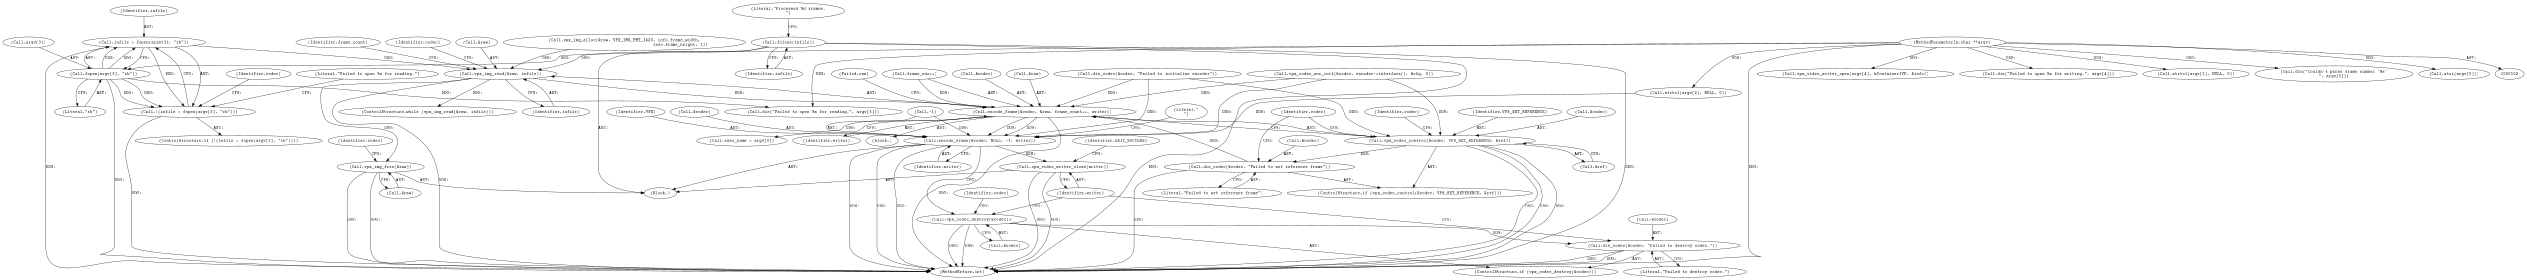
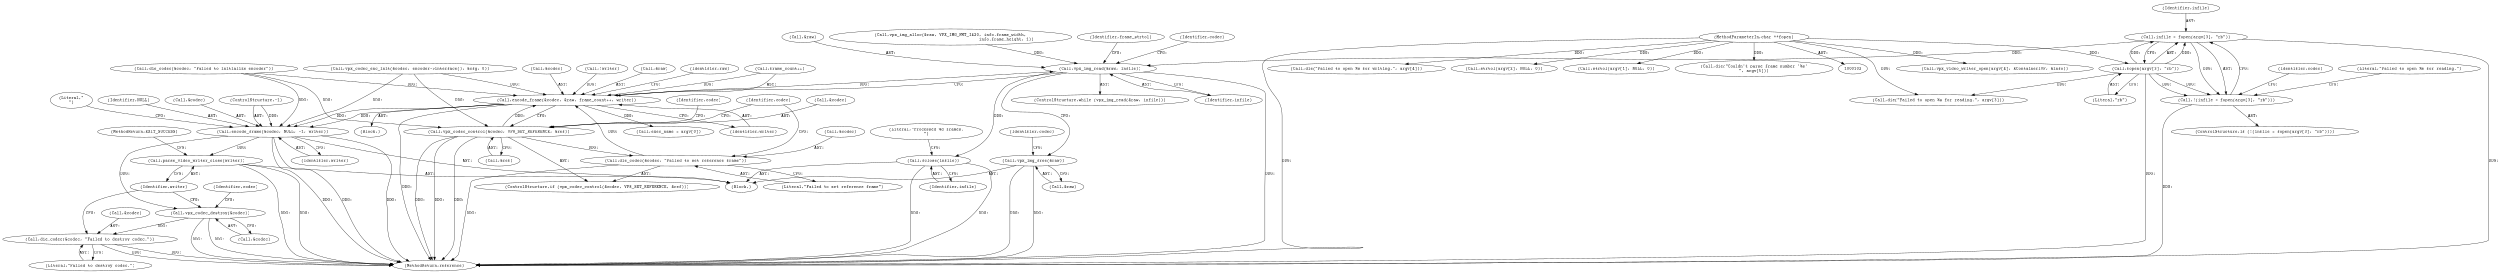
node "(Call,argv[3])": removed
node "(Identifier,frame_count)": label "(Identifier,frame_count)" -> "(Identifier,frame_strtol)"
node "(MethodParameterIn,char **argv)": label "(MethodParameterIn,char **argv)" -> "(MethodParameterIn,char **fopen)"
edge "(Call,fclose(infile))" -> "(Call,vpx_img_read(&raw, infile))": reversed
node "(Call,!writer)": added
node "(Failed,raw)": label "(Failed,raw)" -> "(Identifier,raw)"
node "(Call,frame_enc++)": label "(Call,frame_enc++)" -> "(Call,frame_count++)"
node "(Call,atoi(argv[5]))": removed
edge "(Call,vpx_img_read(&raw, infile))" -> "(ControlStructure,while (vpx_img_read(&raw, infile)))": label "DDG: " -> "AST: "
edge "(Call,vpx_img_read(&raw, infile))" -> "(Call,encode_frame(&codec, &raw, frame_count++, writer))": label "DDG: " -> "CFG: "
edge "(Call,encode_frame(&codec, &raw, frame_count++, writer))" -> "(Call,vpx_img_read(&raw, infile))": label "AST: " -> "DDG: "
edge "(Call,strtol(argv[2], NULL, 0))" -> "(Call,encode_frame(&codec, NULL, -1, writer))": removed, label "DDG:"
node "(Identifier,VPX)": label "(Identifier,VPX)" -> "(Identifier,NULL)"
node "(Call,-1)": label "(Call,-1)" -> "(ControlStructure,-1)"
node "(Identifier,VP8_SET_REFERENCE)": removed
edge "(Call,vpx_img_read(&raw, infile))" -> "(Call,vpx_img_free(&raw))": label "DDG: " -> "CFG: "
edge "(Call,vpx_codec_control(&codec, VP8_SET_REFERENCE, &ref))" -> "(Call,encode_frame(&codec, &raw, frame_count++, writer))": label "AST: " -> "DDG: "
node "(Identifier,EXIT_SUCCESS)": label "(Identifier,EXIT_SUCCESS)" -> "(MethodReturn,EXIT_SUCCESS)"
edge "(Call,vpx_codec_control(&codec, VP8_SET_REFERENCE, &ref))" -> "(Call,&ref)": label "AST: " -> "CFG: "
edge "(Call,&ref)" -> "(Call,vpx_codec_control(&codec, VP8_SET_REFERENCE, &ref))": label "CFG: " -> "AST: "
node "(Call,vpx_video_writer_close(writer))": label "(Call,vpx_video_writer_close(writer))" -> "(Call,parse_video_writer_close(writer))"
edge "(Call,encode_frame(&codec, NULL, -1, writer))" -> "(Call,vpx_codec_destroy(&codec))": label "CFG: " -> "DDG: "
node "(MethodReturn,int)": label "(MethodReturn,int)" -> "(MethodReturn,reference)"
node "(ControlStructure,if (vpx_codec_destroy(&codec)))": removed
